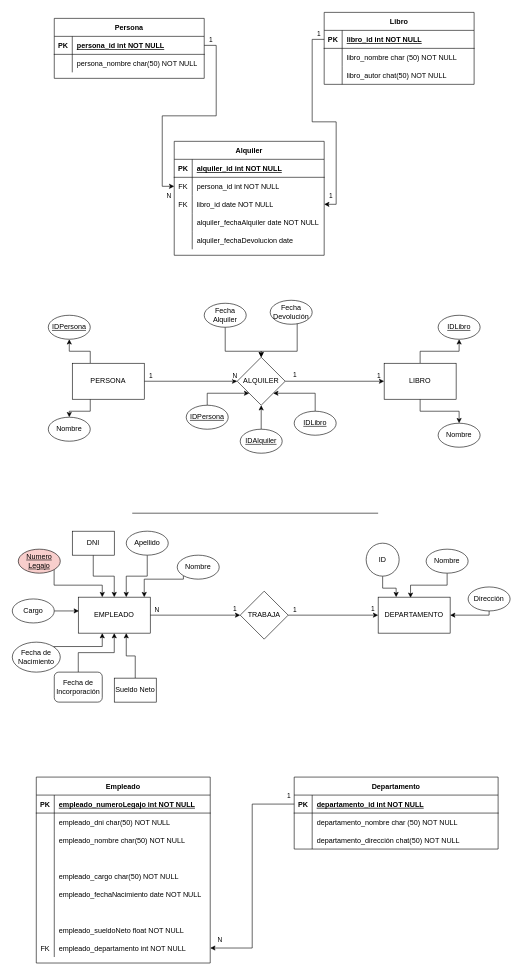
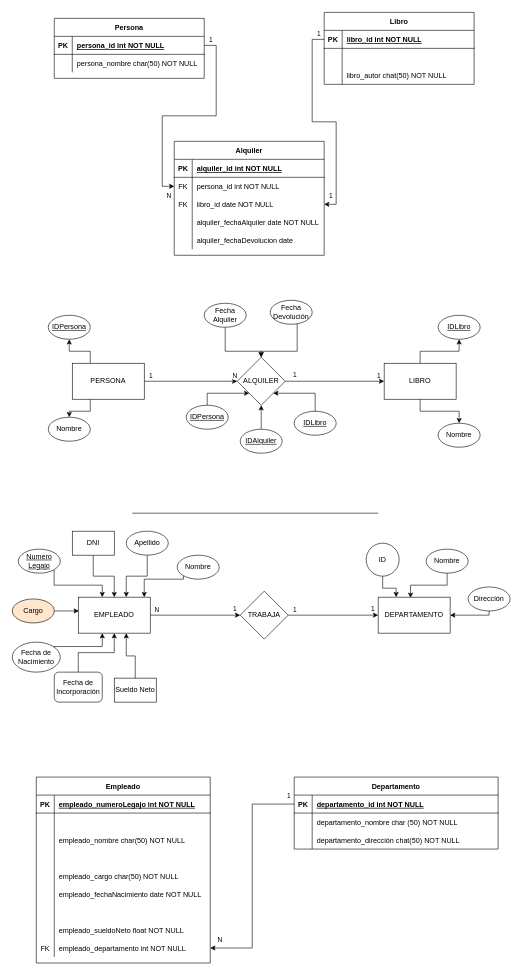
node "libro_nombre char (50) NOT NULL": removed
node "Numero Legajo": fillcolor #f8cecc -> #ffffff
node "Cargo": fillcolor #ffffff -> #ffe6cc
node "empleado_dni char(50) NOT NULL": removed
